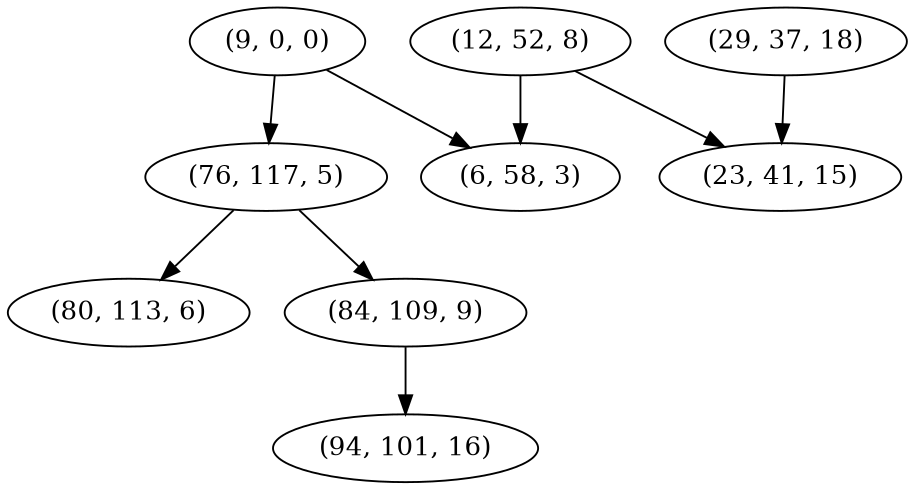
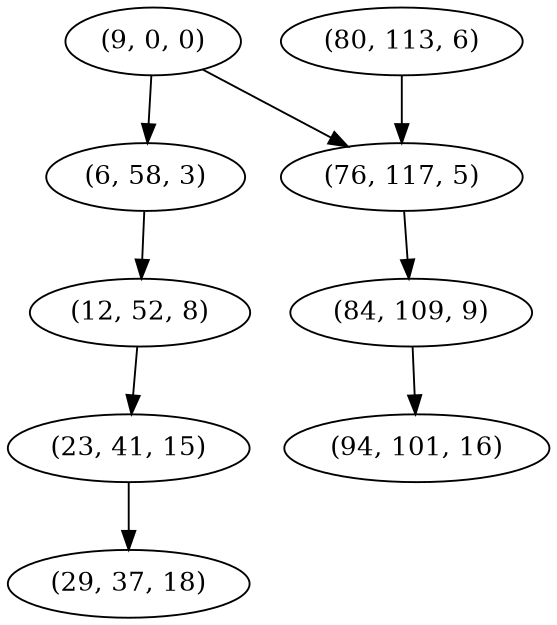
edge "(12, 52, 8)" -> "(6, 58, 3)": reversed
edge "(29, 37, 18)" -> "(23, 41, 15)": reversed
edge "(76, 117, 5)" -> "(80, 113, 6)": reversed
